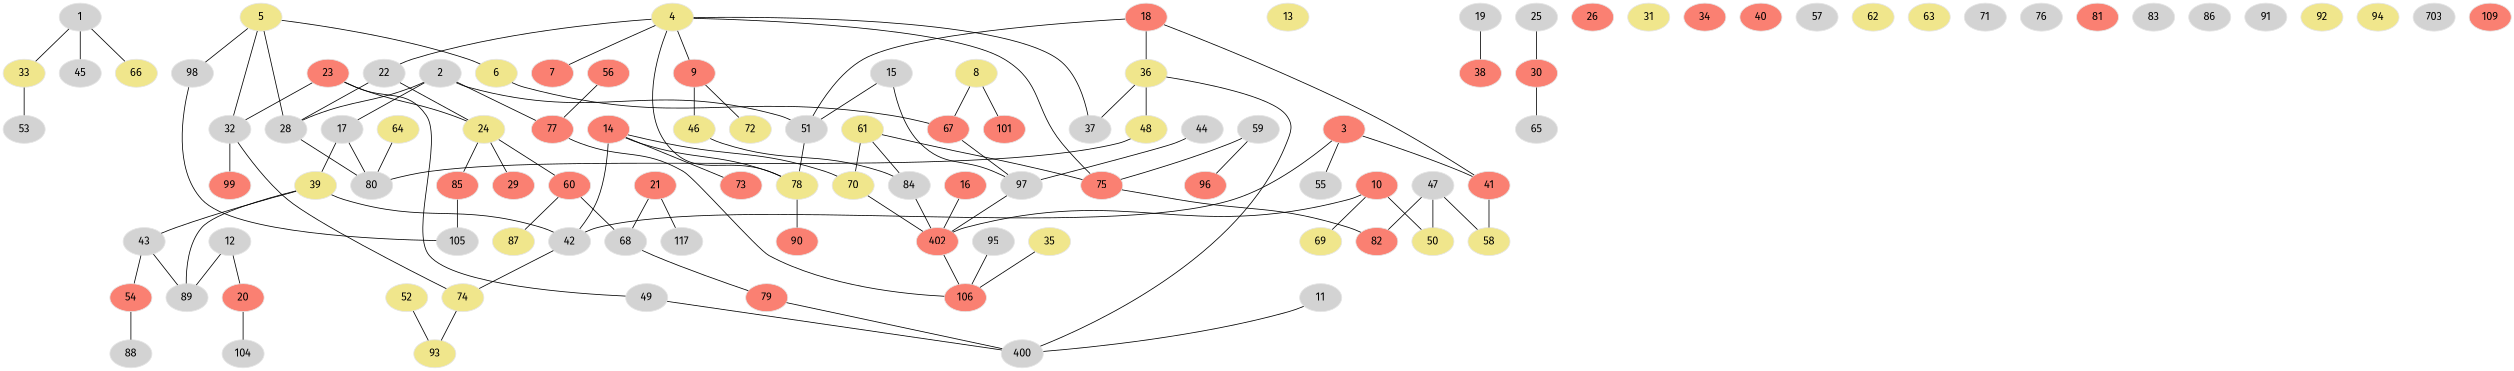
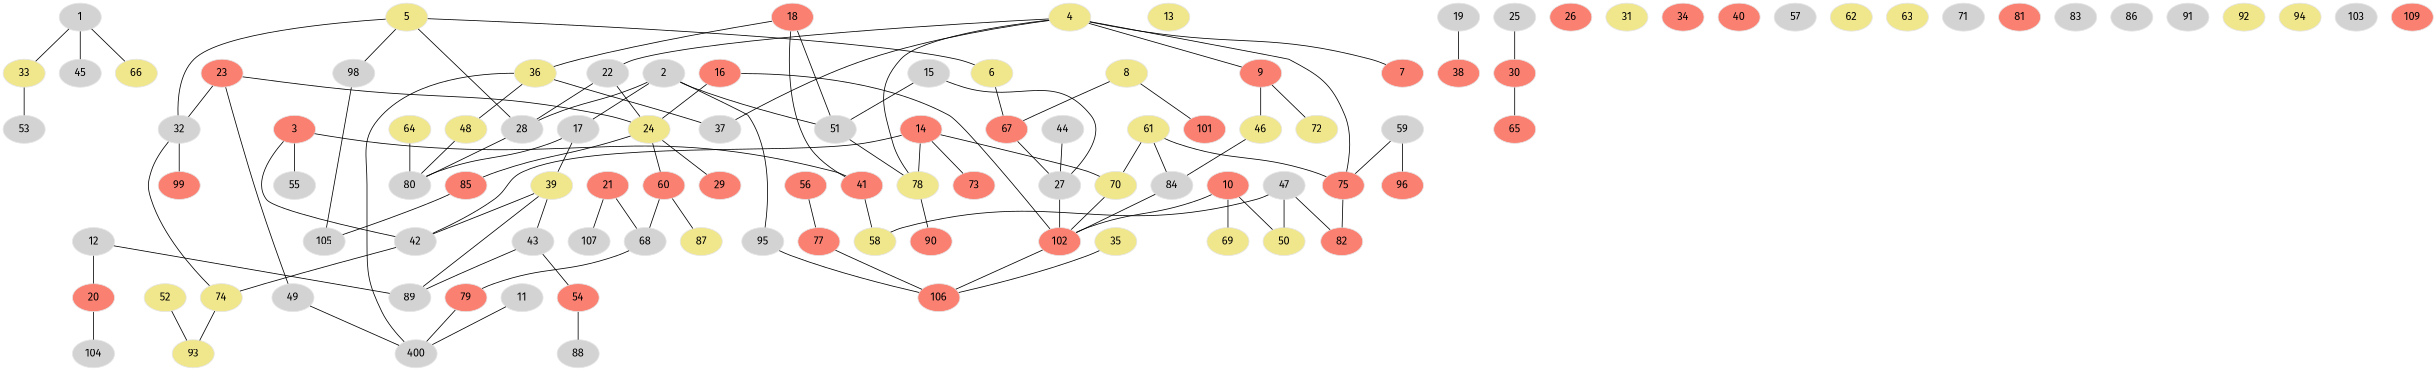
node "76": removed
node "703": label "703" -> "103"
edge "2" -- "77": now "2" -- "95"
edge "16" -- "24": added
node "65": fillcolor lightgrey -> salmon
node "97": label "97" -> "27"
node "117": label "117" -> "107"
node "402": label "402" -> "102"
